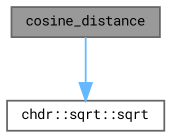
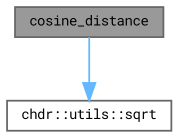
node "chdr::sqrt::sqrt": label "chdr::sqrt::sqrt" -> "chdr::utils::sqrt"
